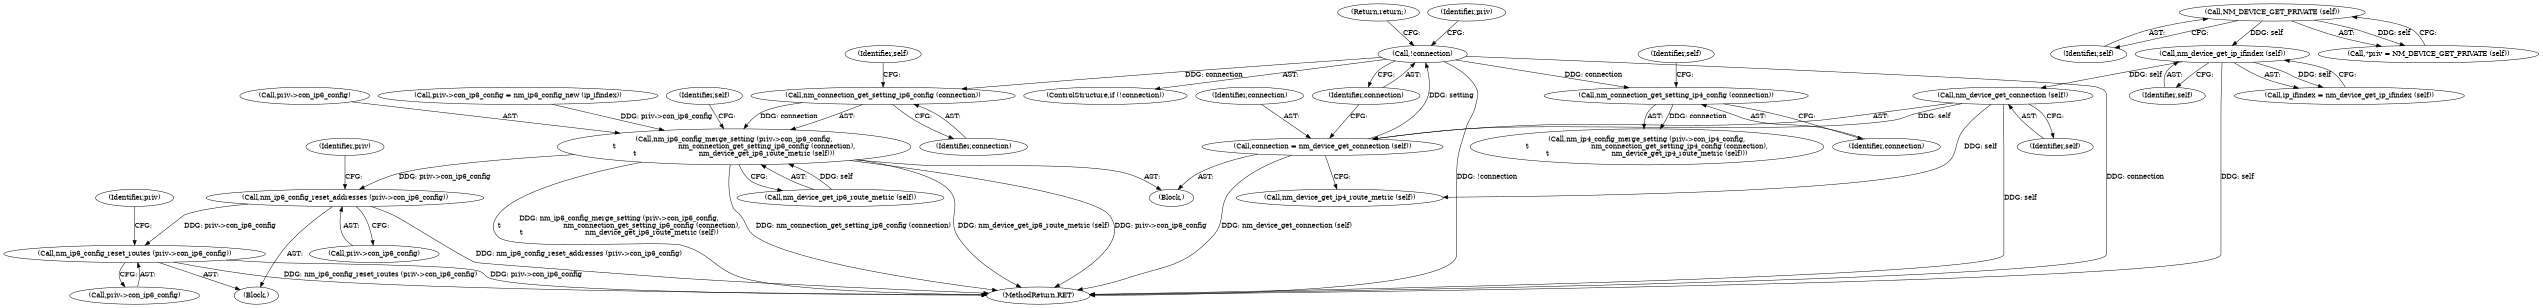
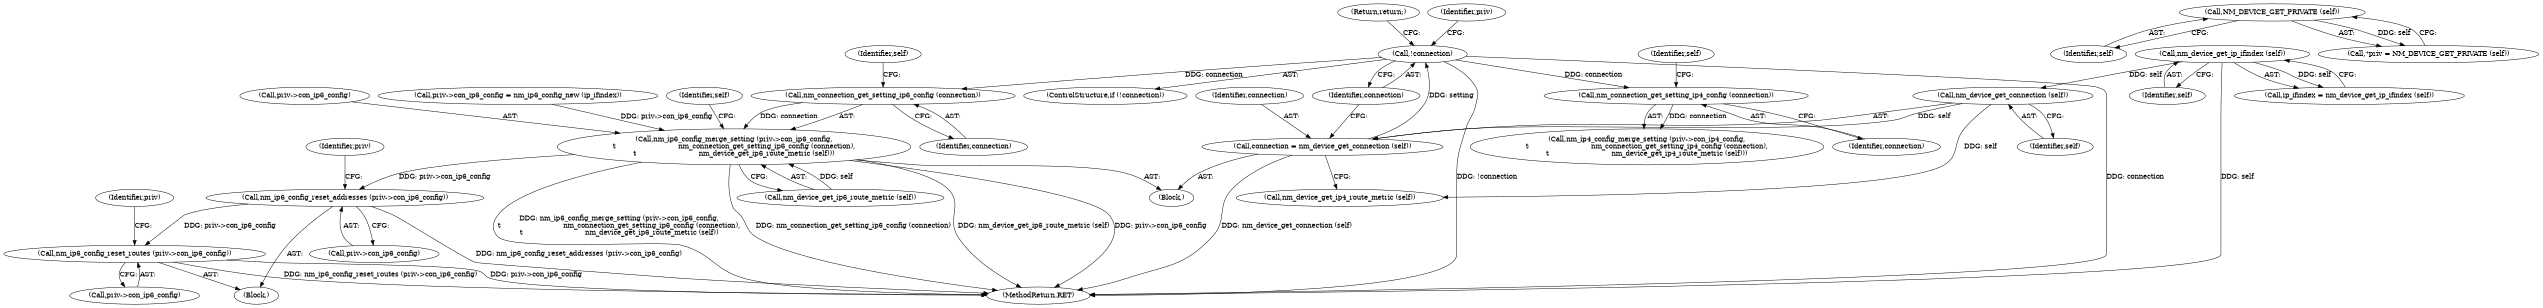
edge "(Call,NM_DEVICE_GET_PRIVATE (self))" -> "(Call,nm_device_get_ip_ifindex (self))": removed, label "DDG: self"
edge "(Call,nm_device_get_connection (self))" -> "(MethodReturn,RET)": removed, label "DDG: self"
